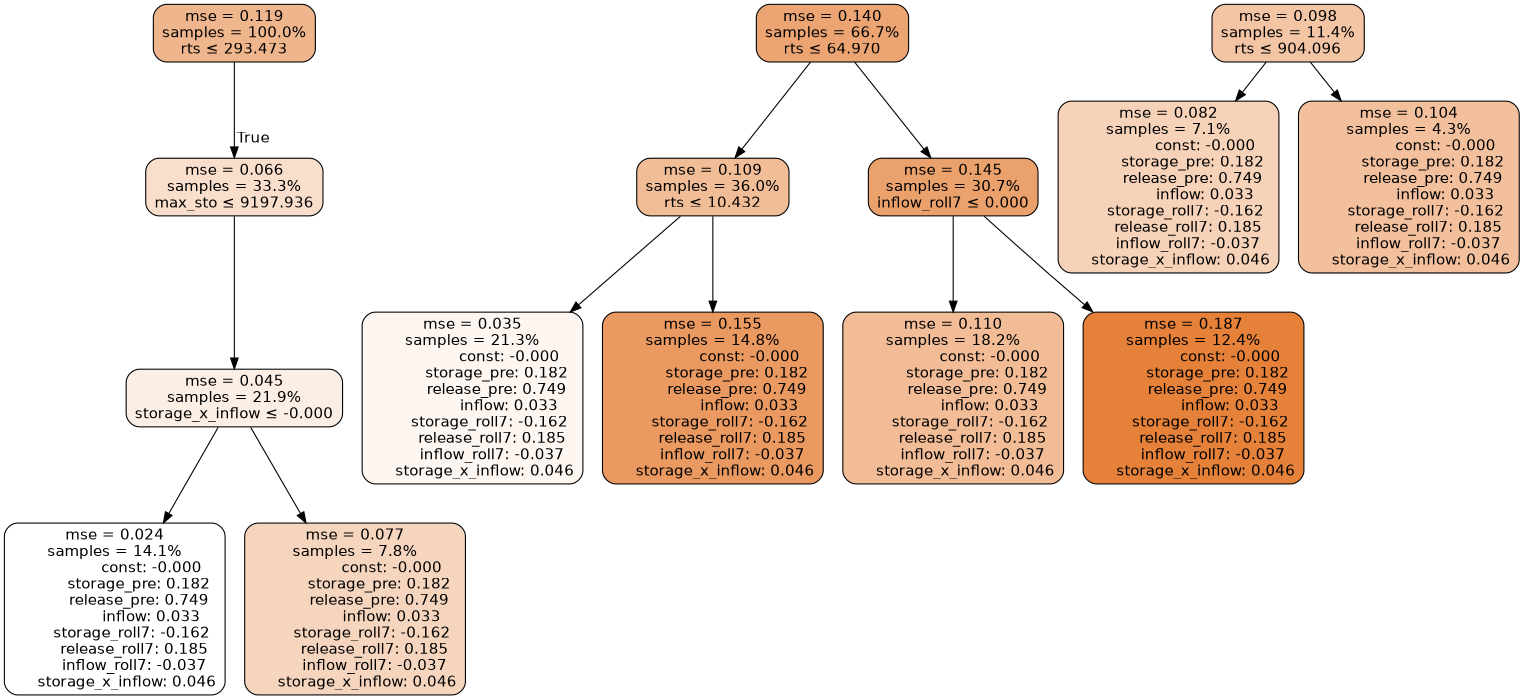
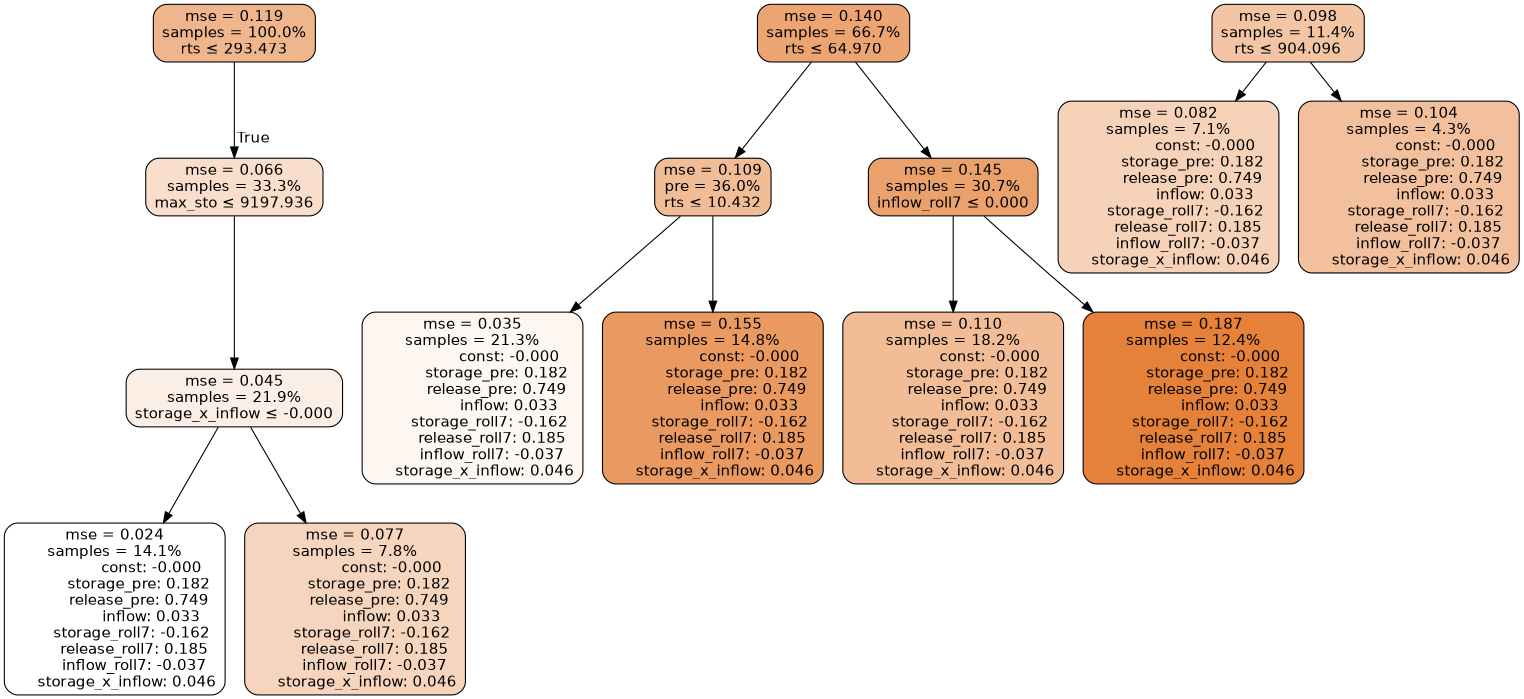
node "mse = 0.109 samples = 36.0% rts ≤ 10.432": label "mse = 0.109 samples = 36.0% rts ≤ 10.432" -> "mse = 0.109 pre = 36.0% rts ≤ 10.432"
